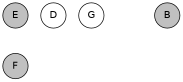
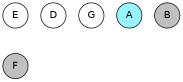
node "E": fillcolor gray -> white
node "A": added
